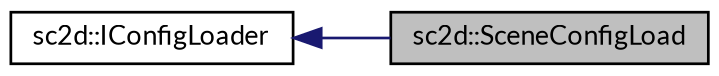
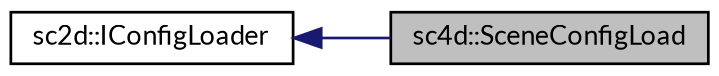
node "sc2d::SceneConfigLoad": label "sc2d::SceneConfigLoad" -> "sc4d::SceneConfigLoad"
